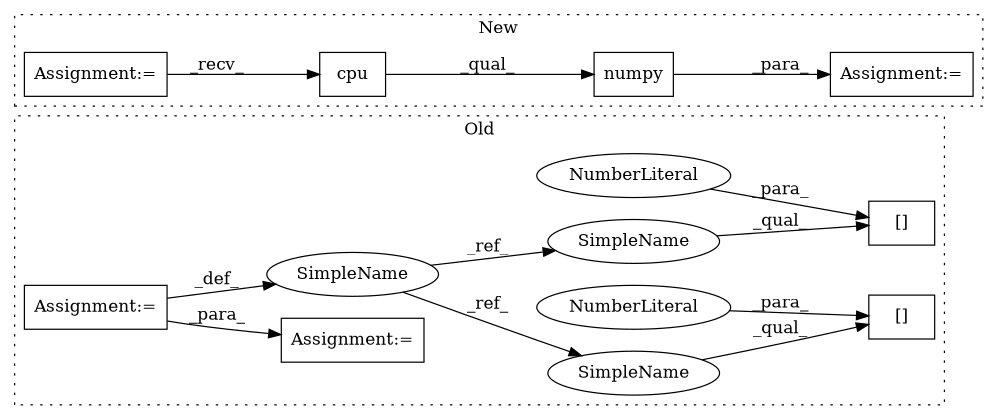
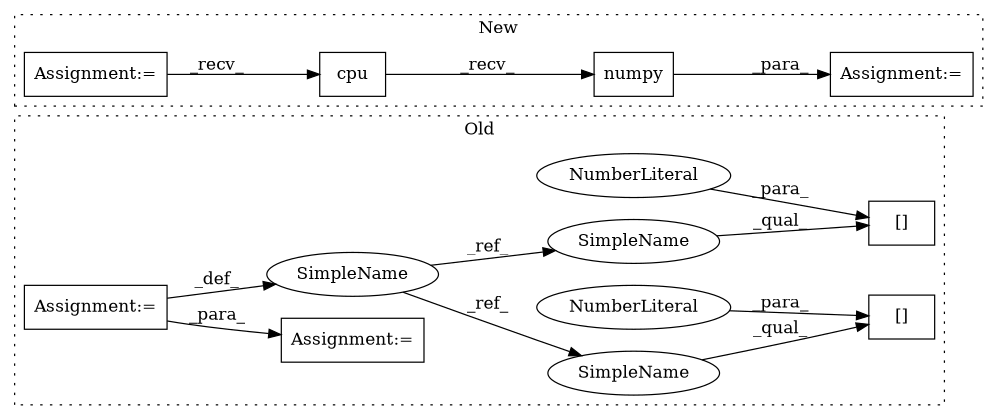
edge "cpu" -> "numpy": label "_qual_" -> "_recv_"
